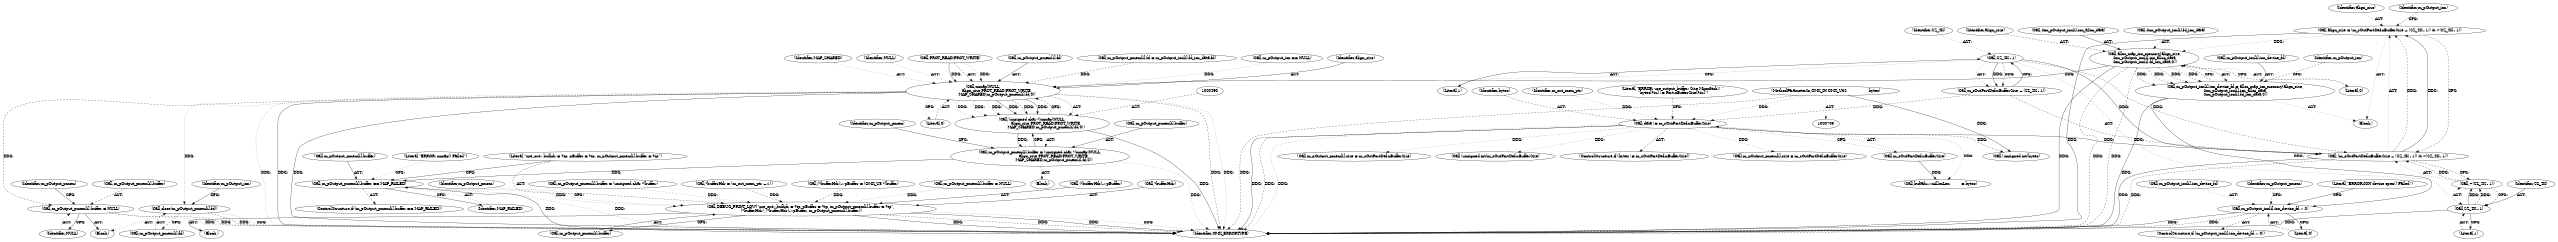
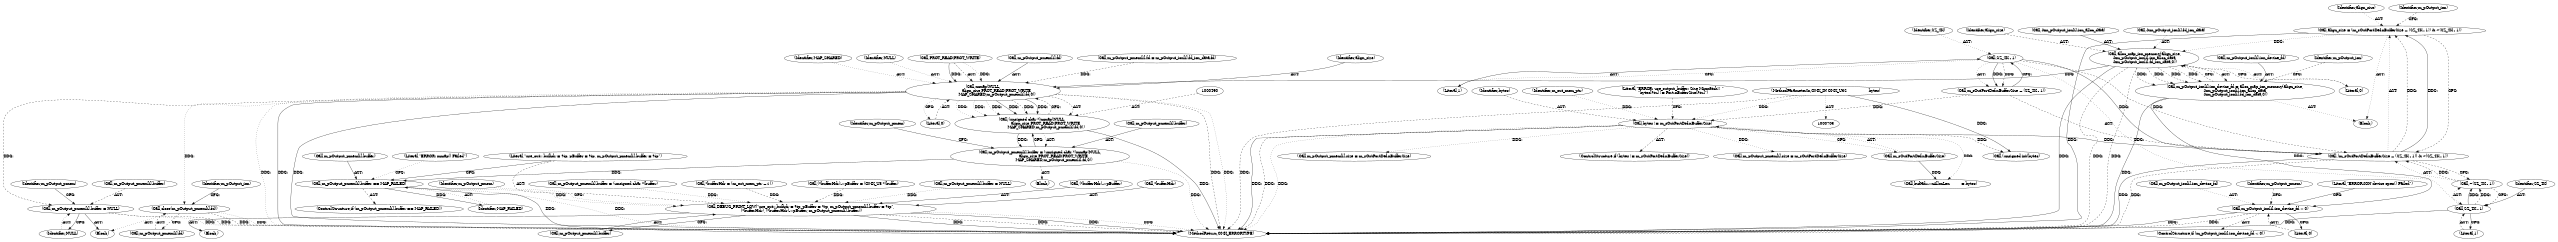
node "(Call,m_pOutput_ion == NULL)": removed
node "(Call,data != m_sOutPortDef.nBufferSize)": label "(Call,data != m_sOutPortDef.nBufferSize)" -> "(Call,bytes != m_sOutPortDef.nBufferSize)"
node "(Call,(unsigned int)m_sOutPortDef.nBufferSize)": removed
edge "(Call,m_pOutput_pmem[i].buffer == MAP_FAILED)" -> "(Identifier,MAP_FAILED)": label "CFG: " -> "DDG: "
node "(Identifier,OMX_ERRORTYPE)": label "(Identifier,OMX_ERRORTYPE)" -> "(MethodReturn,OMX_ERRORTYPE)"
